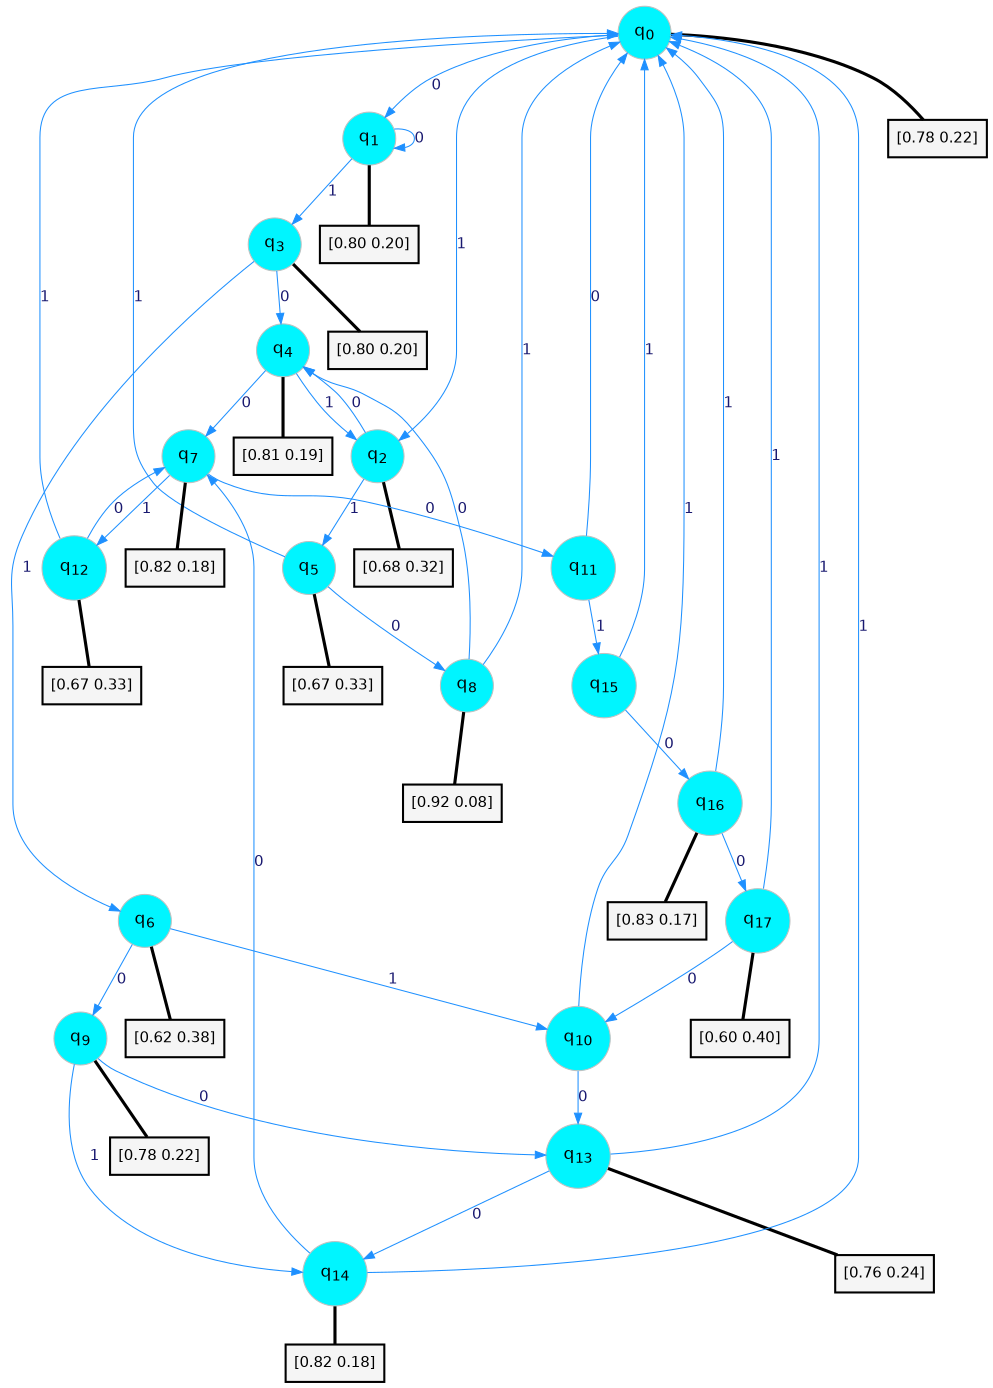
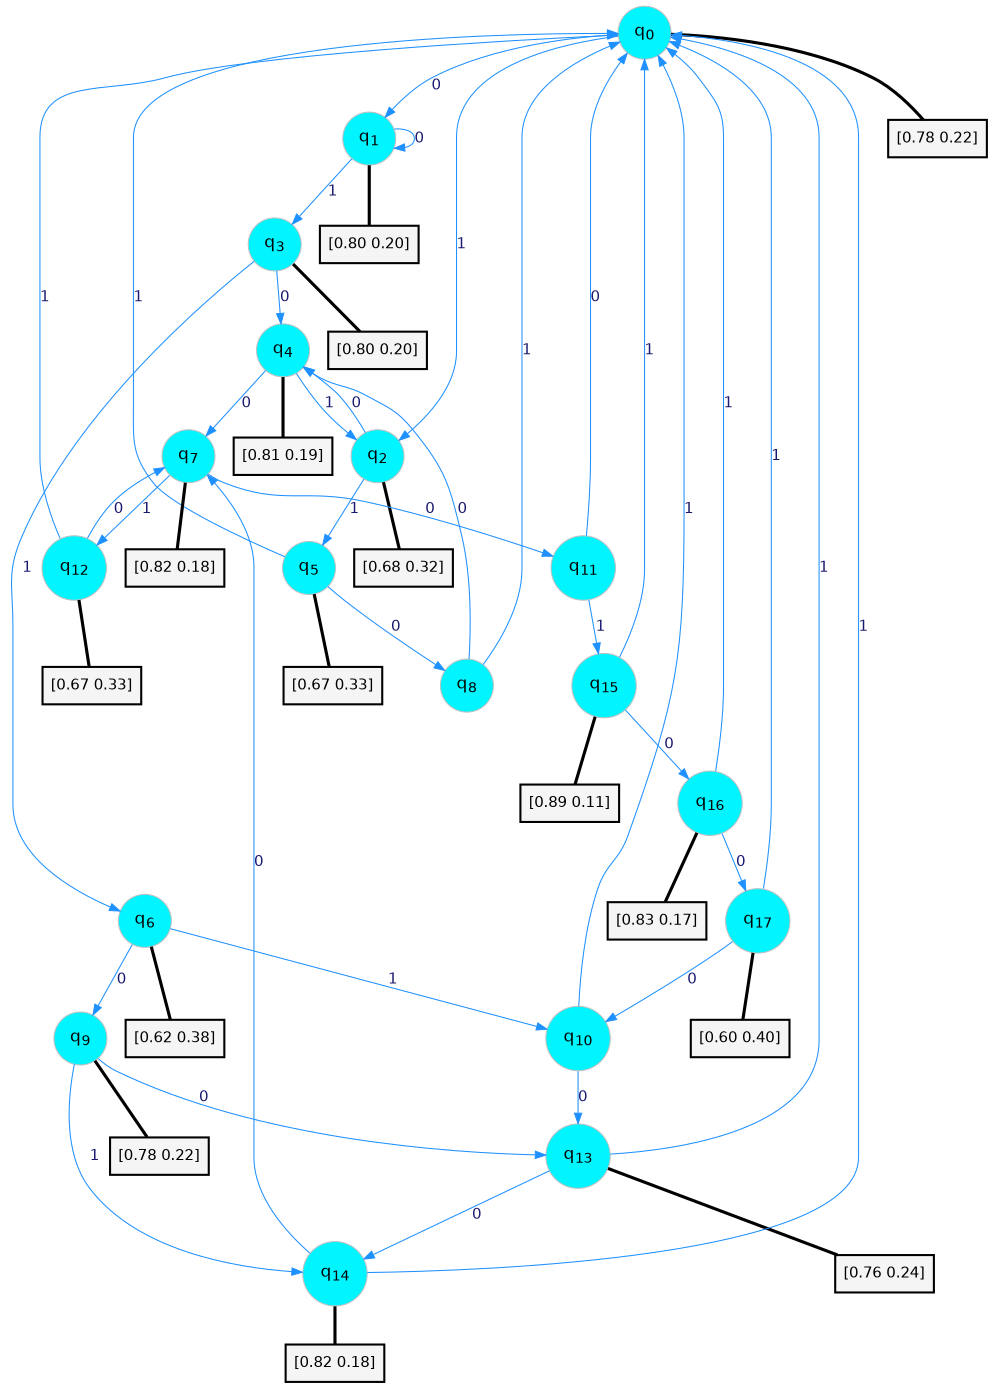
node "[0.92 0.08]": removed
node "[0.89 0.11]": added
